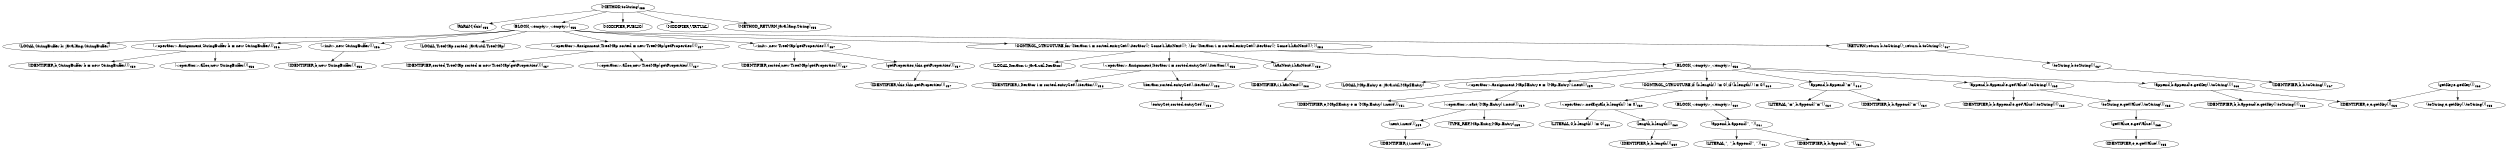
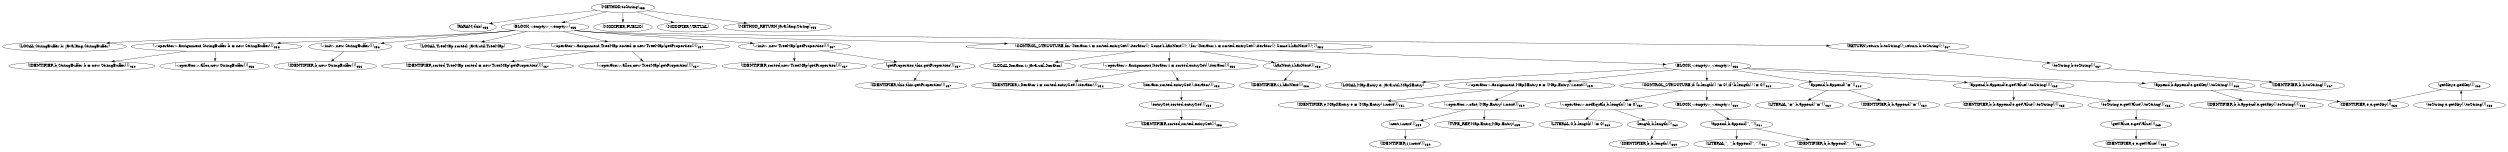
edge "(getKey,e.getKey())" -> "(toString,e.getKey().toString())": reversed
node "(IDENTIFIER,sorted,sorted.entrySet())": added
